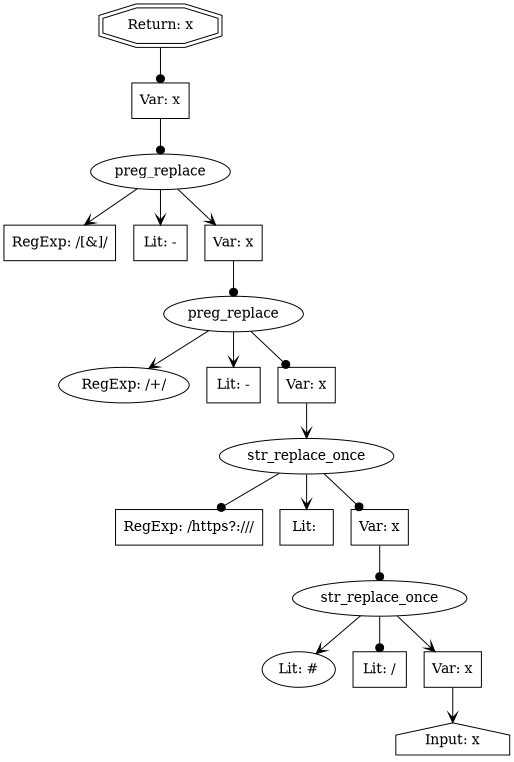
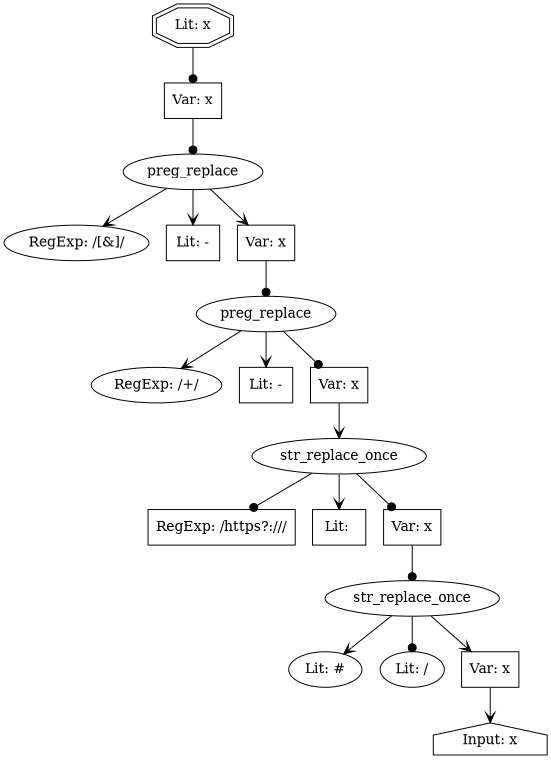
node "Return: x": label "Return: x" -> "Lit: x"
node "RegExp: /[&]/": shape box -> ellipse
node "Lit: /": shape box -> ellipse
